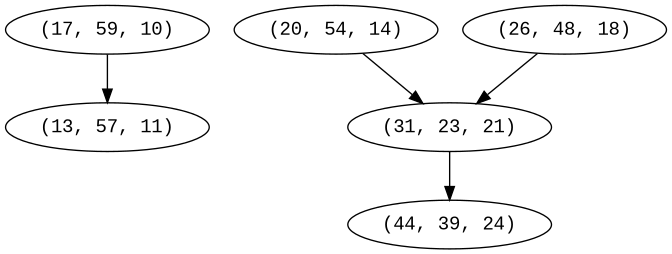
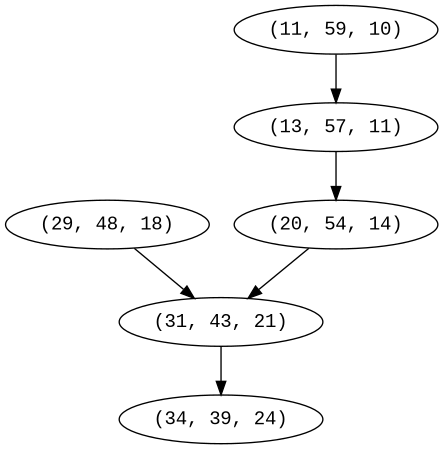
node "(17, 59, 10)": label "(17, 59, 10)" -> "(11, 59, 10)"
node "(26, 48, 18)": label "(26, 48, 18)" -> "(29, 48, 18)"
node "(31, 23, 21)": label "(31, 23, 21)" -> "(31, 43, 21)"
edge "(13, 57, 11)" -> "(20, 54, 14)": added
node "(44, 39, 24)": label "(44, 39, 24)" -> "(34, 39, 24)"
